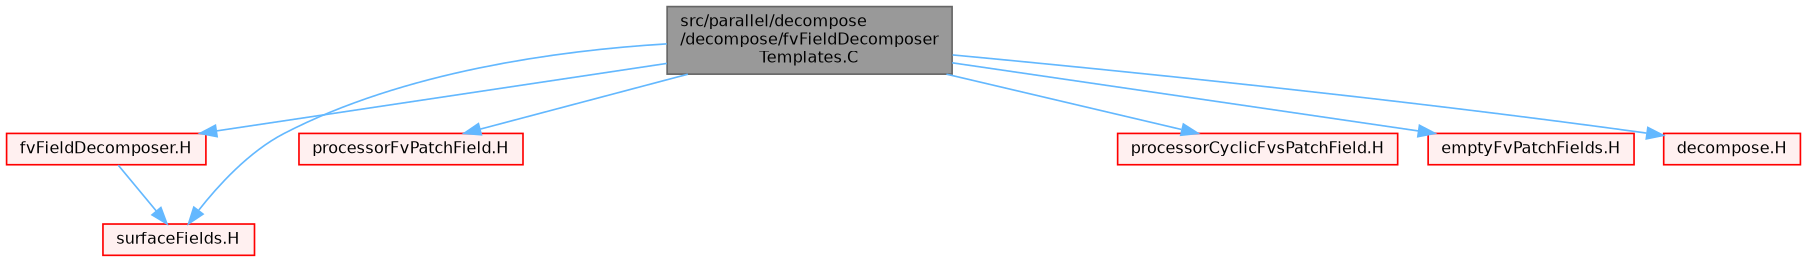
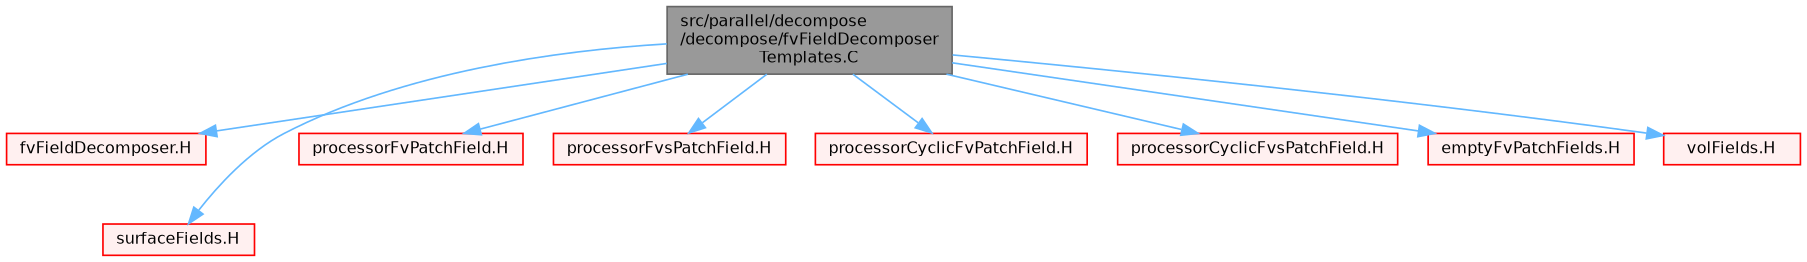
node "processorFvsPatchField.H": added
node "processorCyclicFvPatchField.H": added
node "decompose.H": label "decompose.H" -> "volFields.H"
edge "fvFieldDecomposer.H" -> "surfaceFields.H": removed
